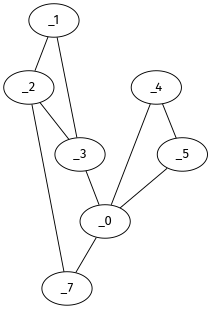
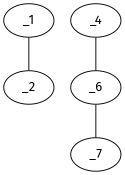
node "_3": removed
node "_5": removed
edge "_2" -- "_7": removed
node "_0": label "_0" -> "_6"
